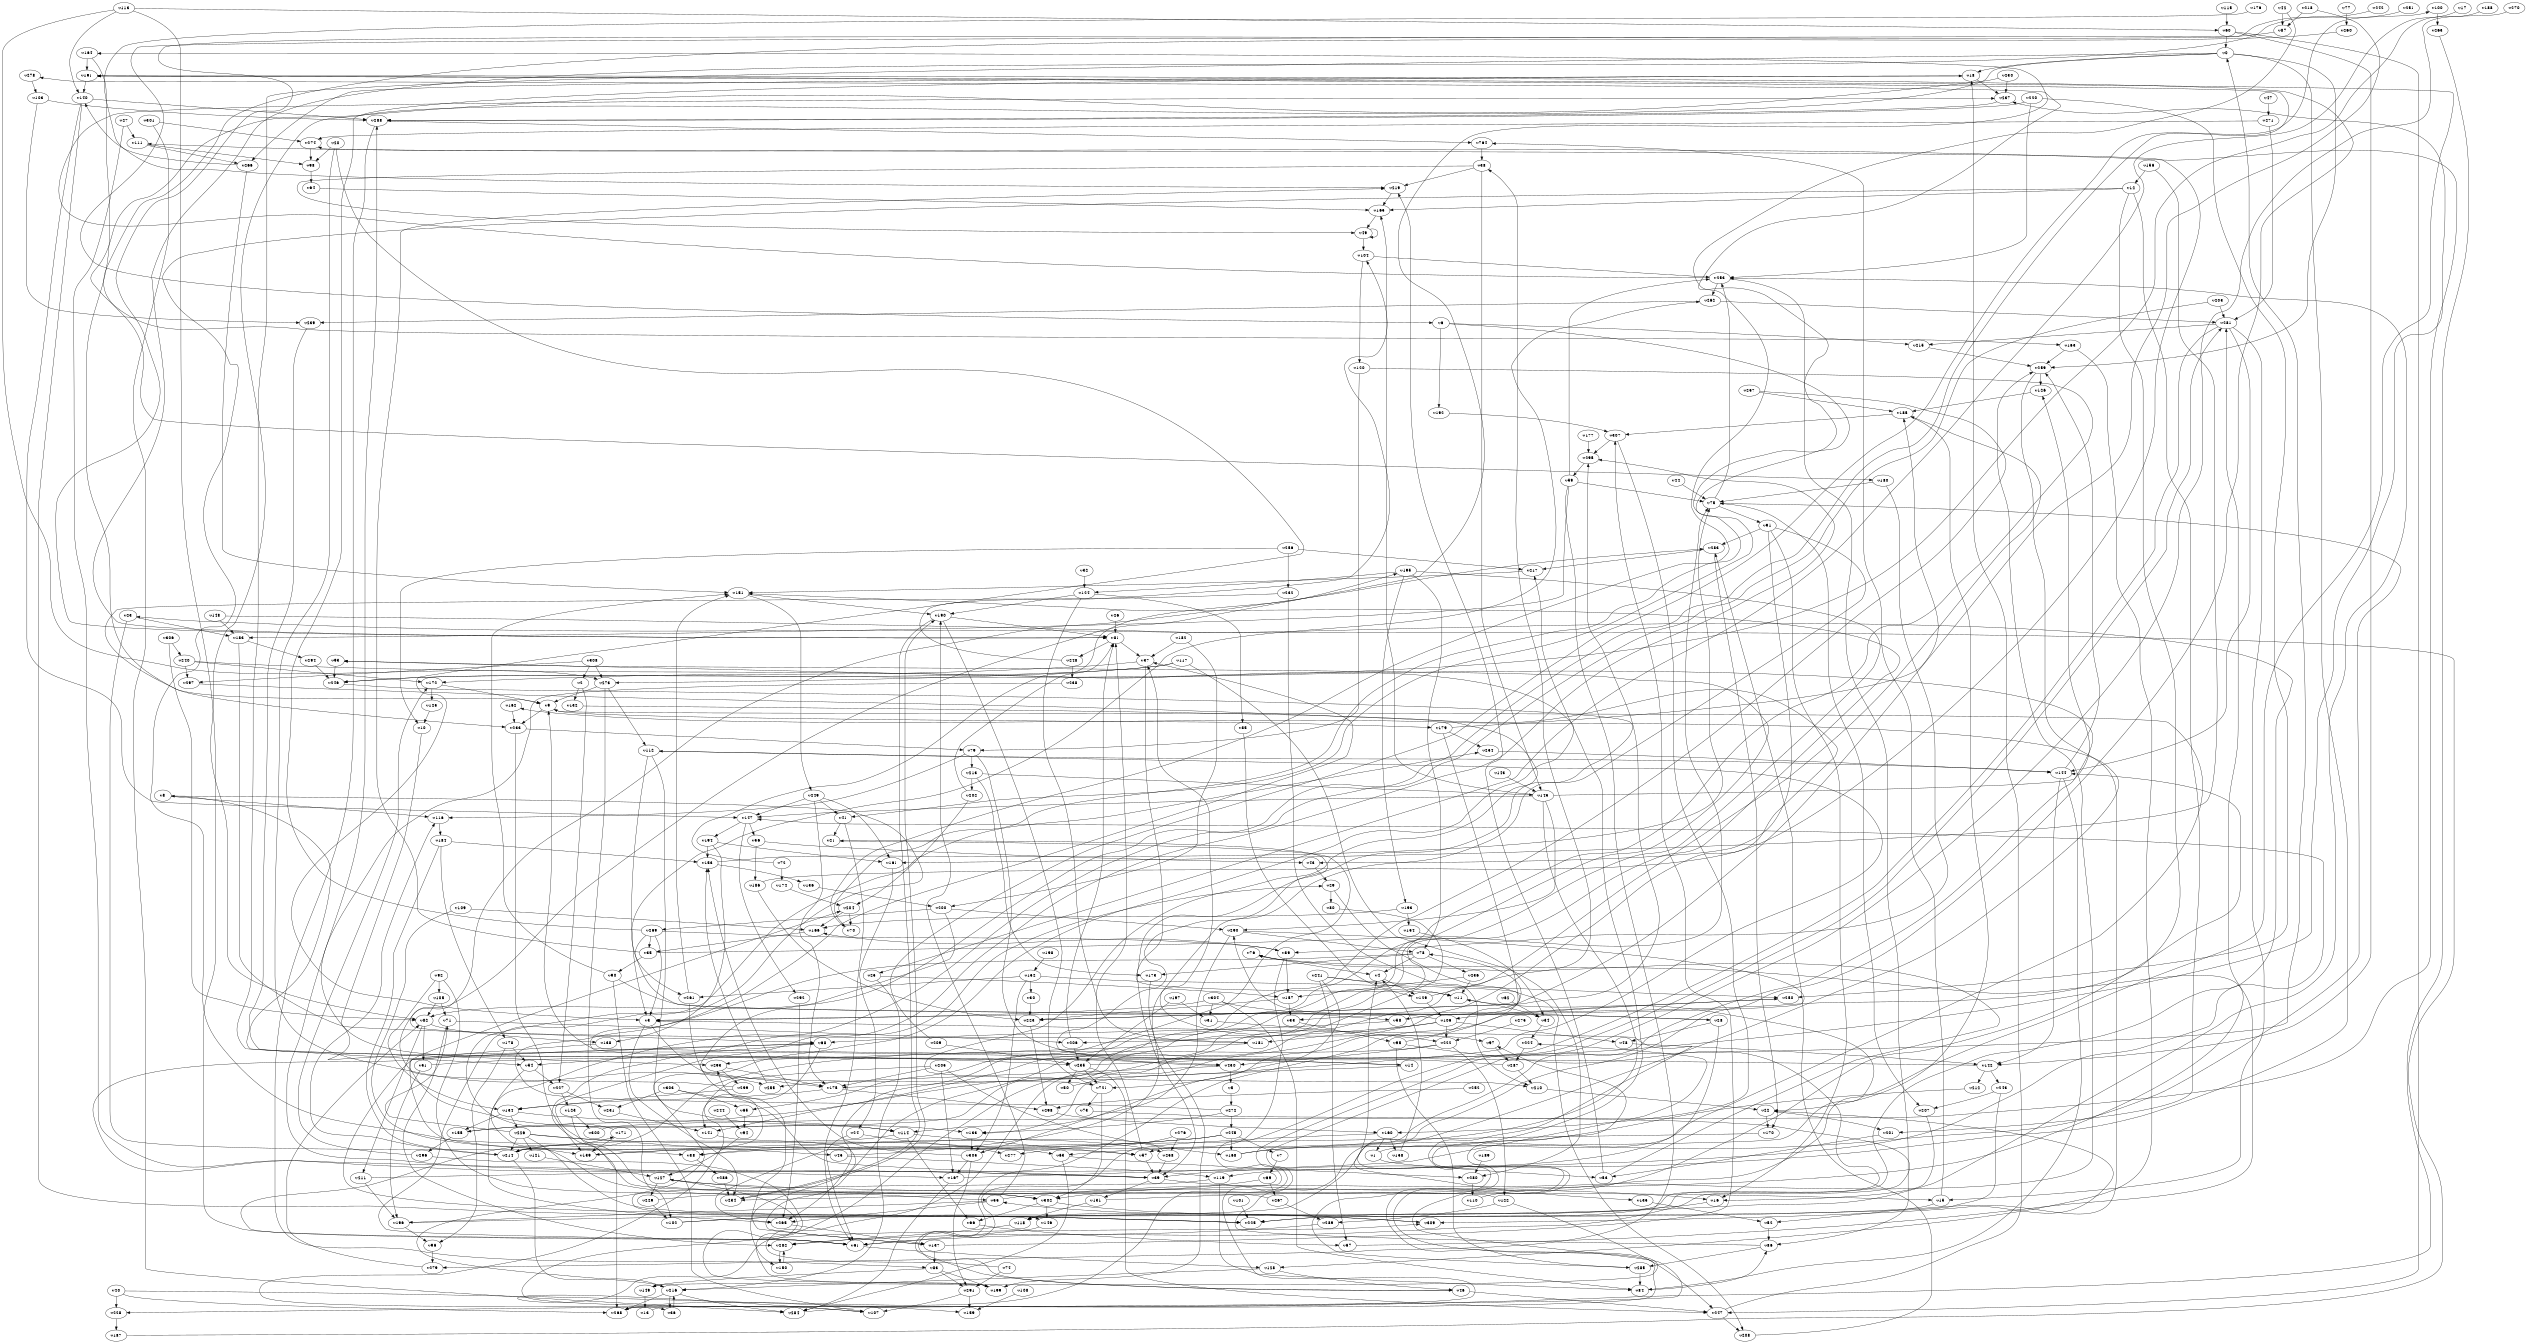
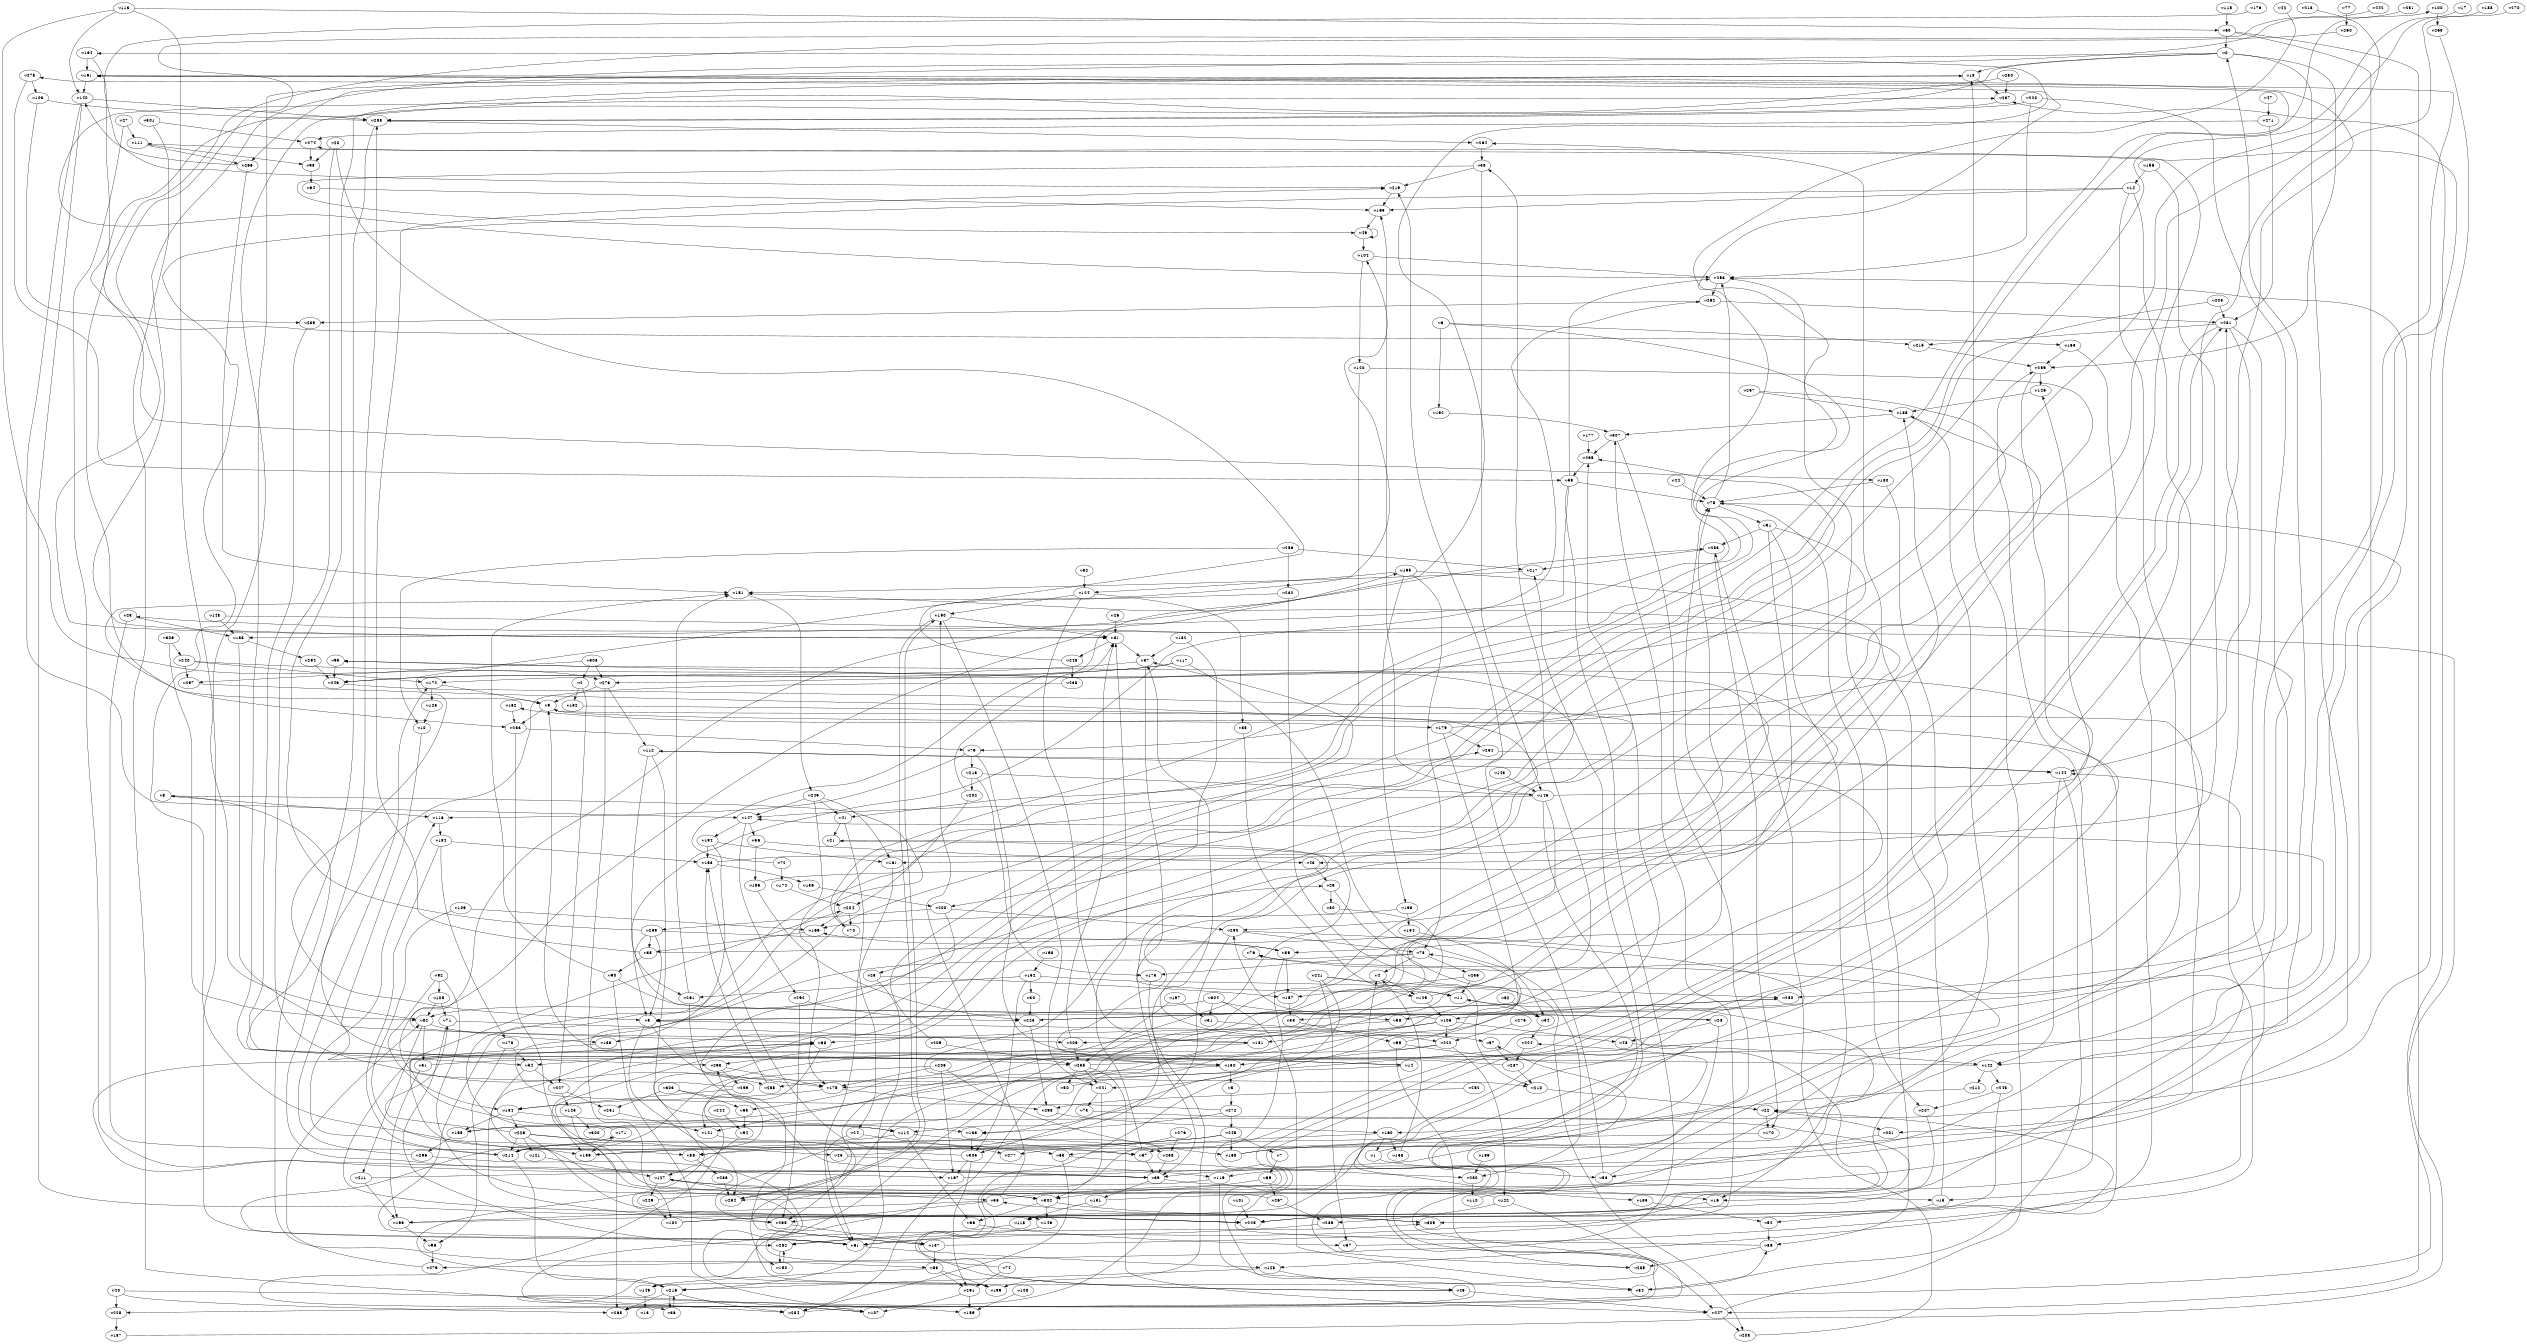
node "v87": removed
node "v764": label "v764" -> "v264"
edge "v278" -> "v59": added
edge "v144" -> "v259": removed
edge "v151" -> "v190": removed
edge "v76" -> "v4": removed
edge "v157" -> "v223": now "v292" -> "v223"
node "v430": label "v430" -> "v130"
node "v721": label "v721" -> "v221"
edge "v285" -> "v84": removed
